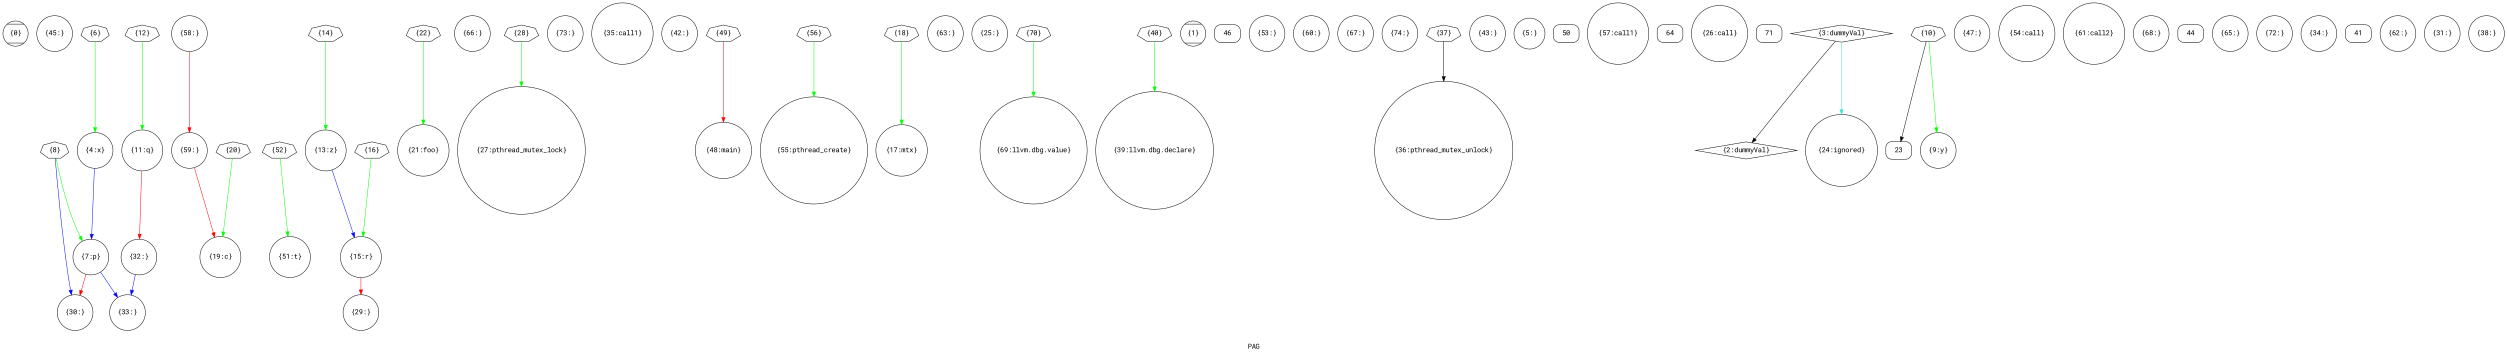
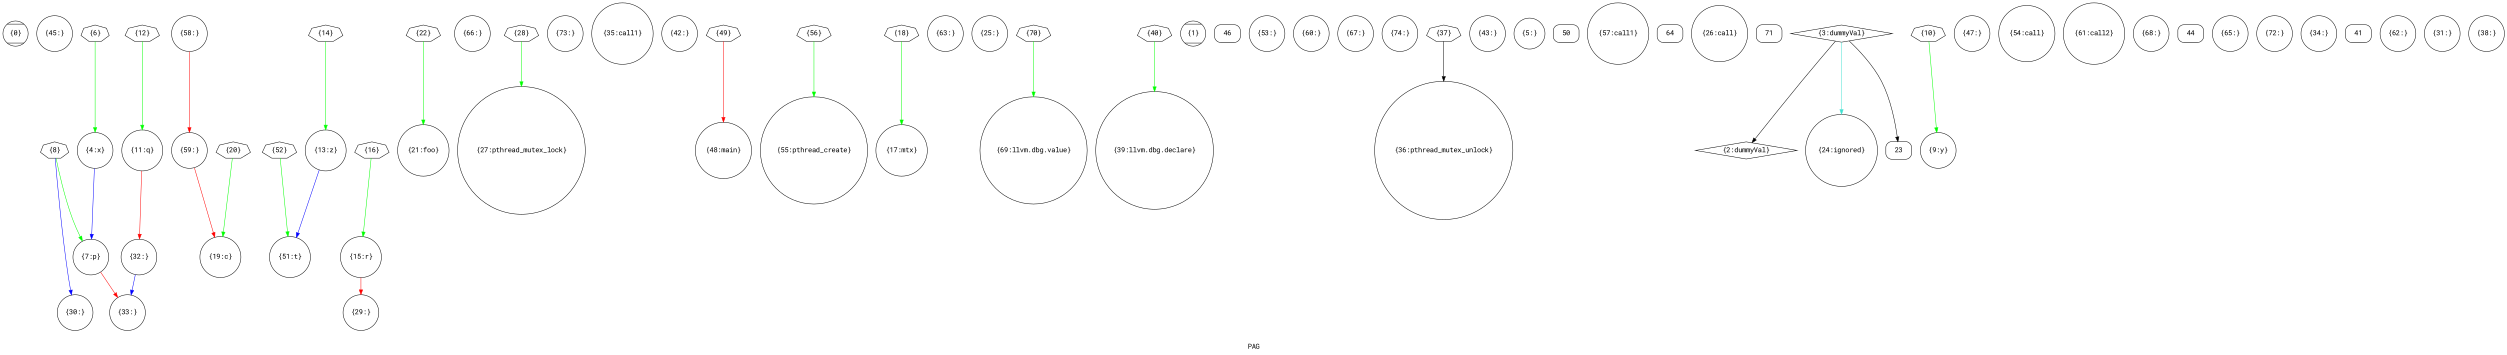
edge "{10}" -> "23": now "{3:dummyVal}" -> "23"
edge "{13:z}" -> "{15:r}": now "{13:z}" -> "{51:t}"
edge "{7:p}" -> "{30:}": removed
edge "{7:p}" -> "{33:}": color blue -> red
